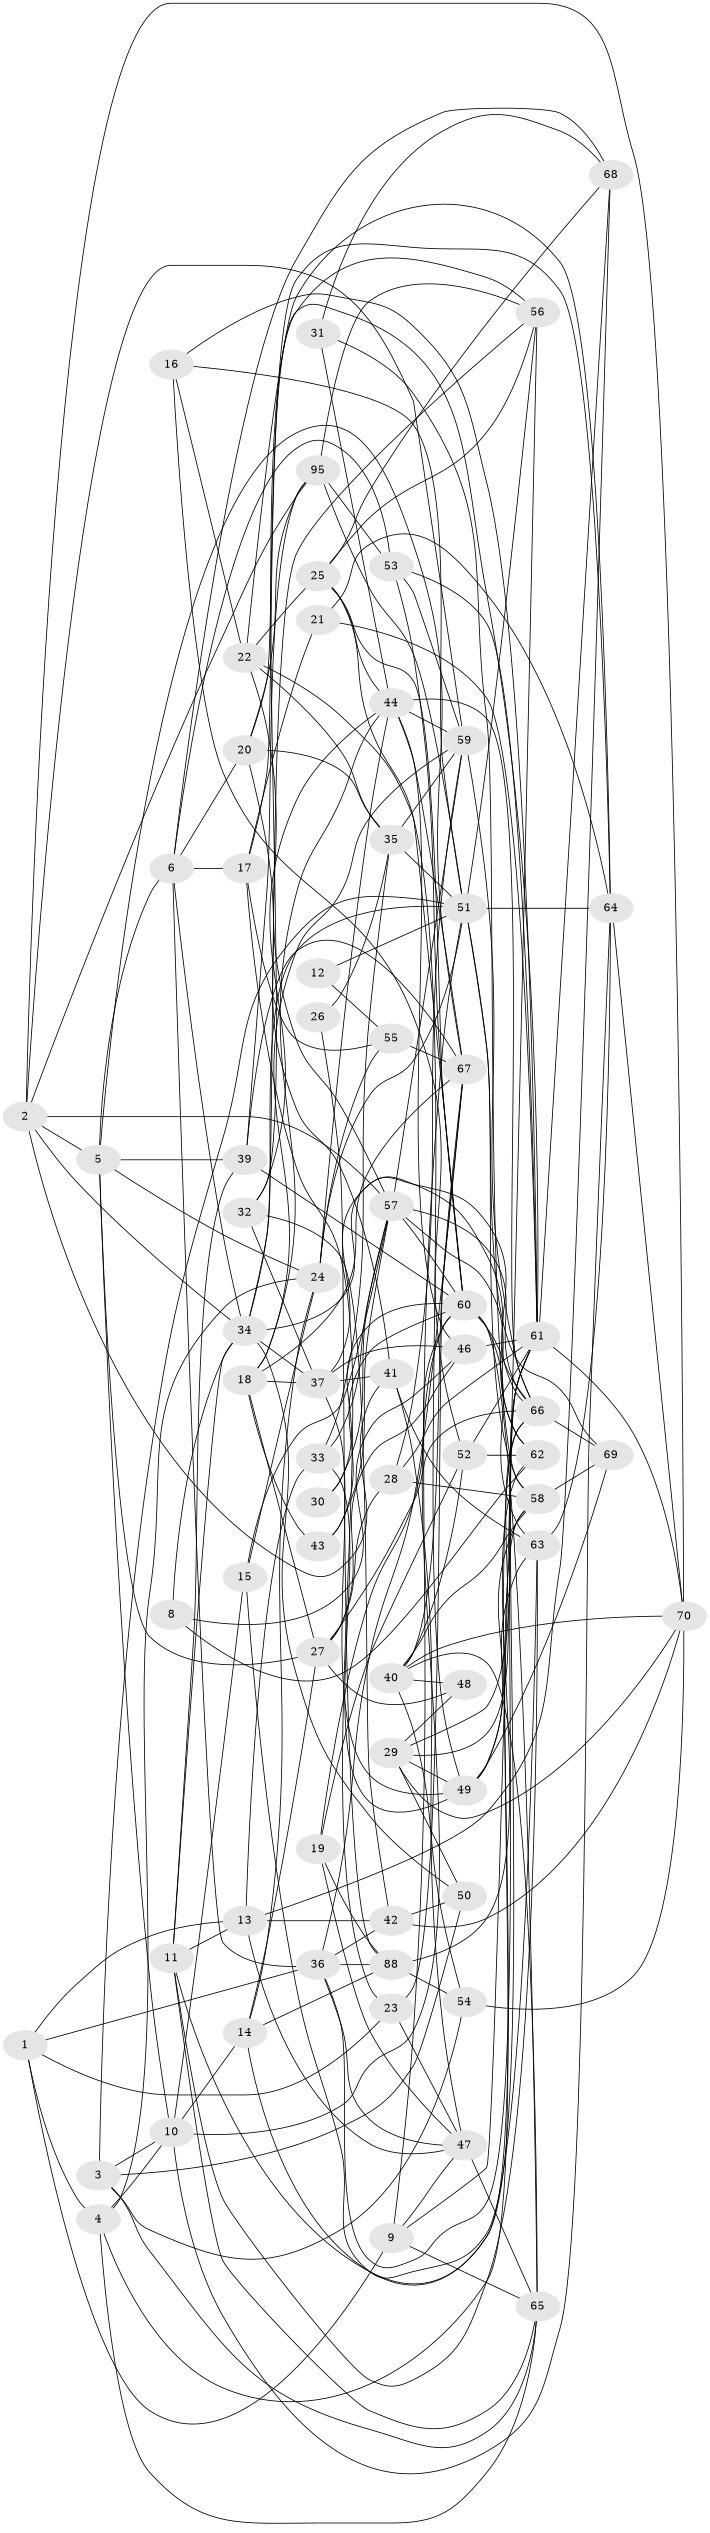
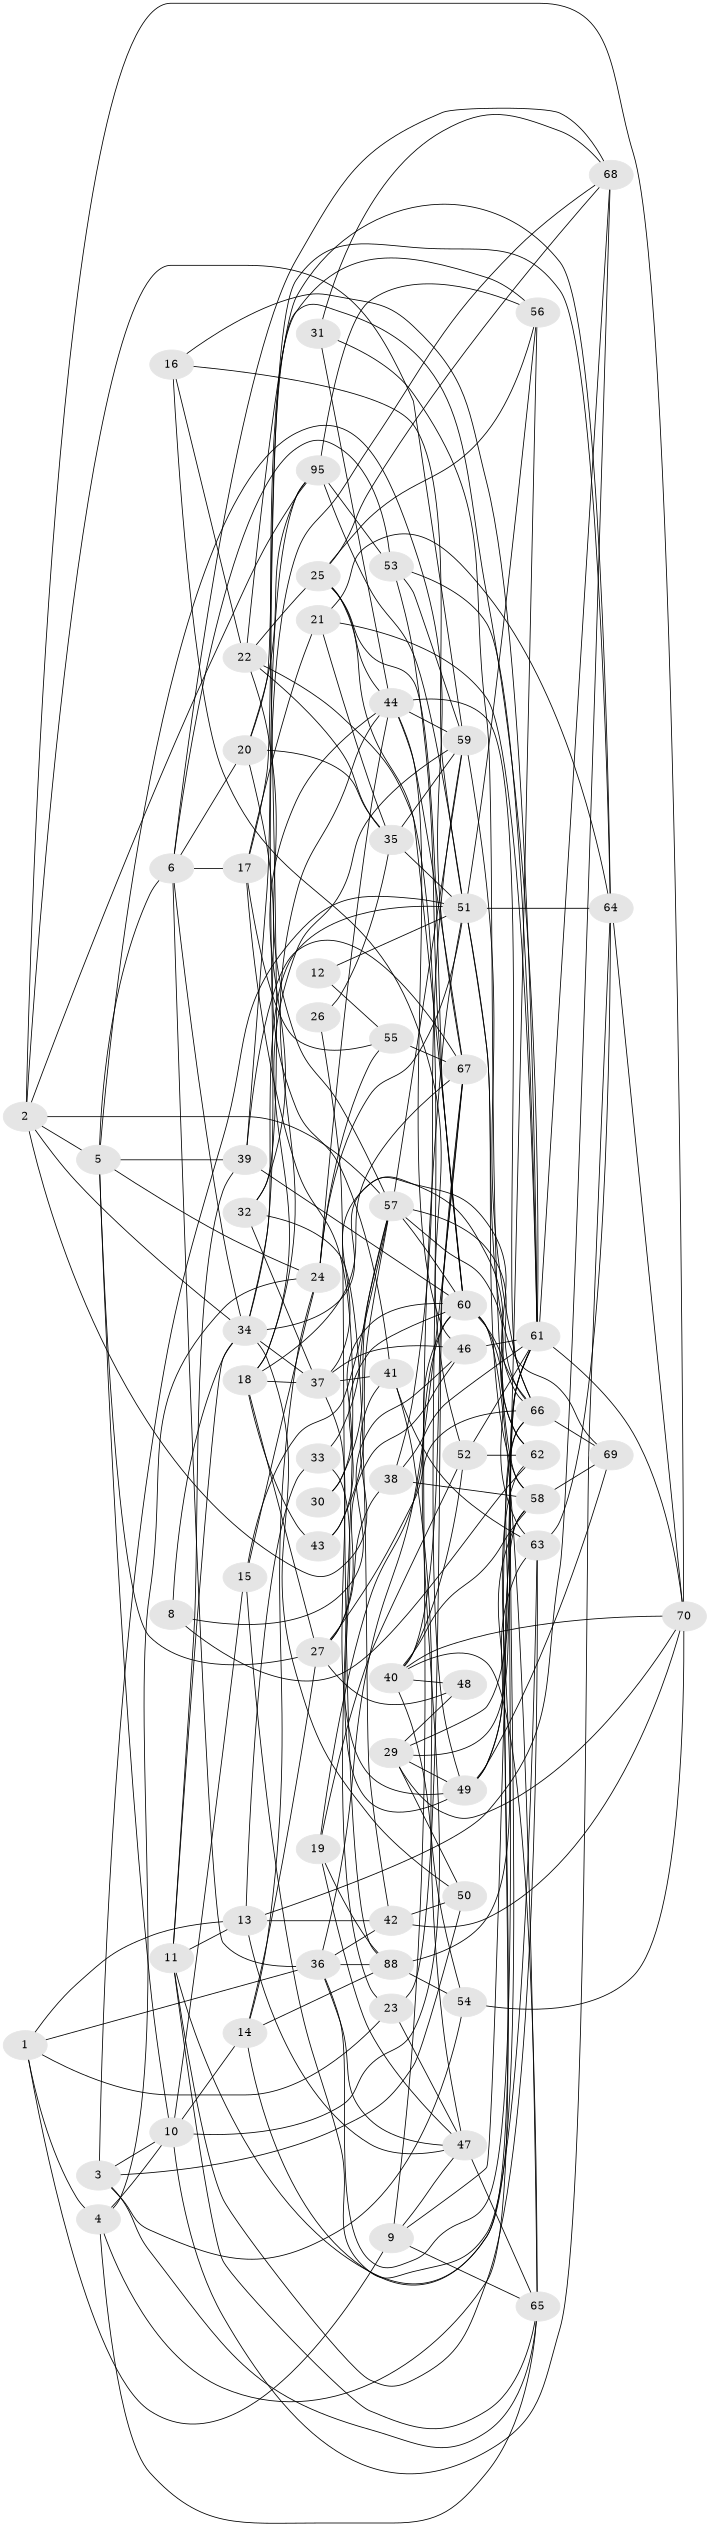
edge "56" -- "34": now "68" -- "34"
edge "35" -- "33": now "35" -- "21"
node "28": label "28" -> "38"
